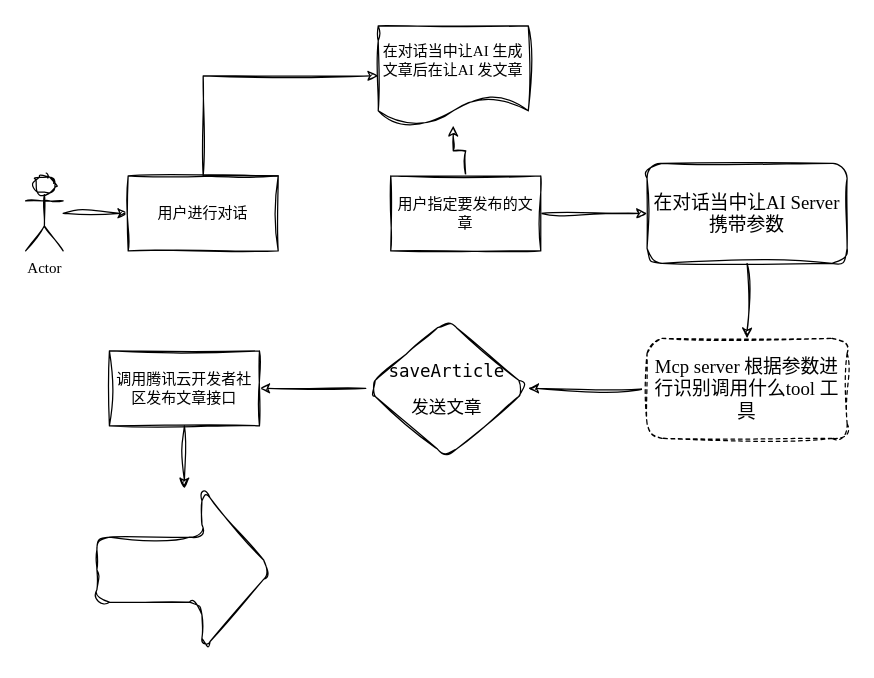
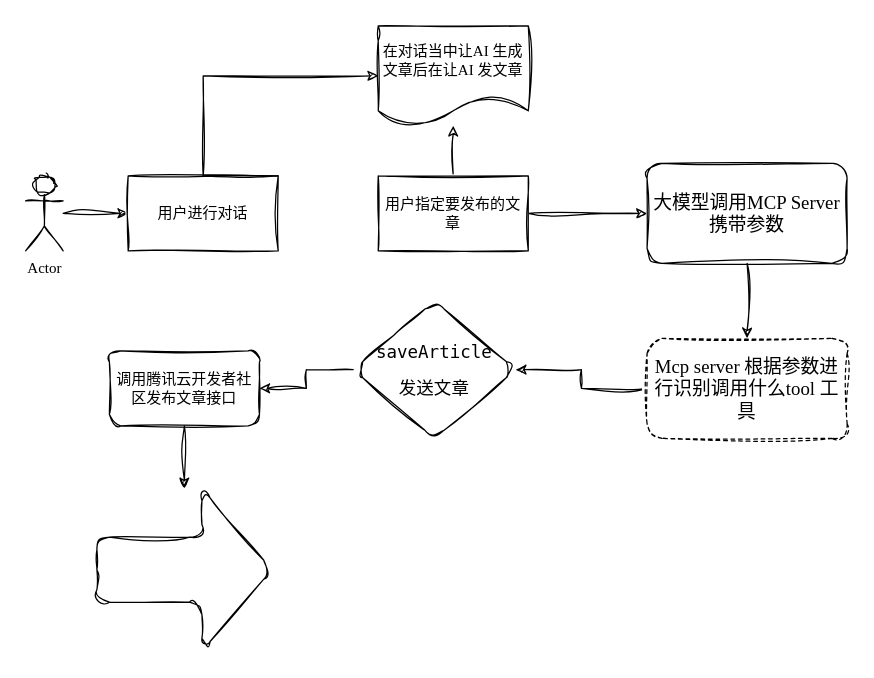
node "用户指定要发布的文章": moved (466, 213) -> (453, 213)
node "在对话当中让AI Server 携带参数": label "在对话当中让AI Server 携带参数" -> "大模型调用MCP Server 携带参数"
node "调用腾讯云开发者社区发布文章接口": shape rectangle -> rounded rectangle
node "saveArticle发送文章": moved (447, 388) -> (434, 369)
